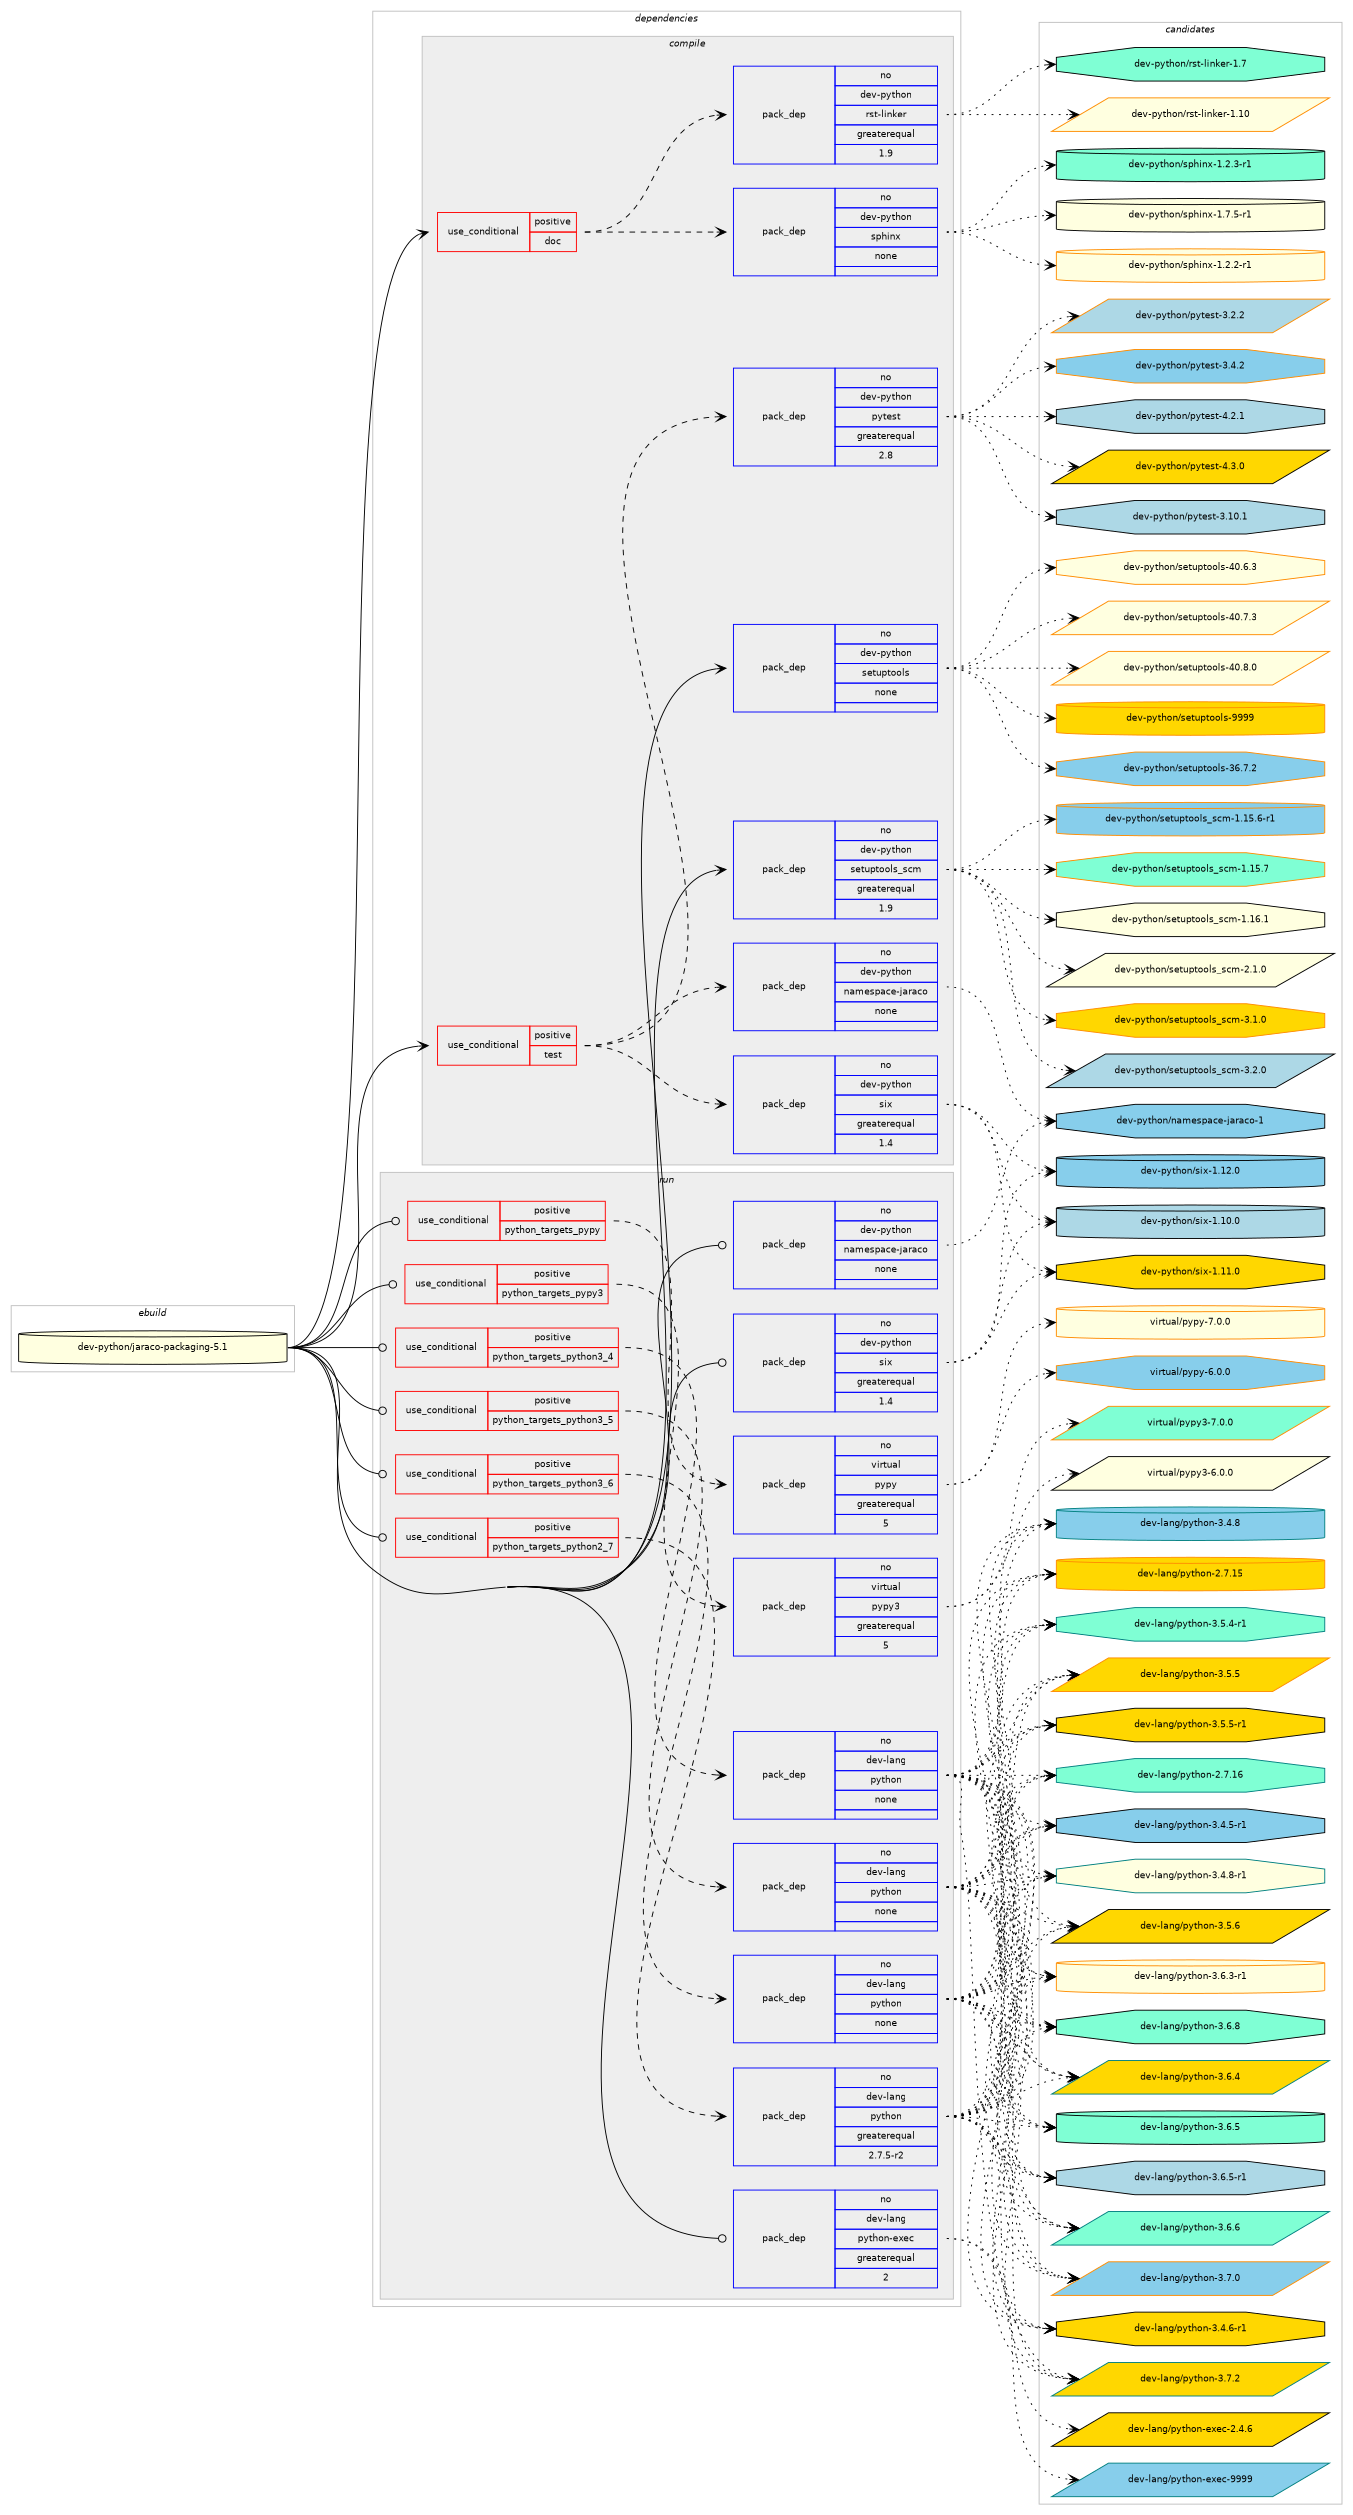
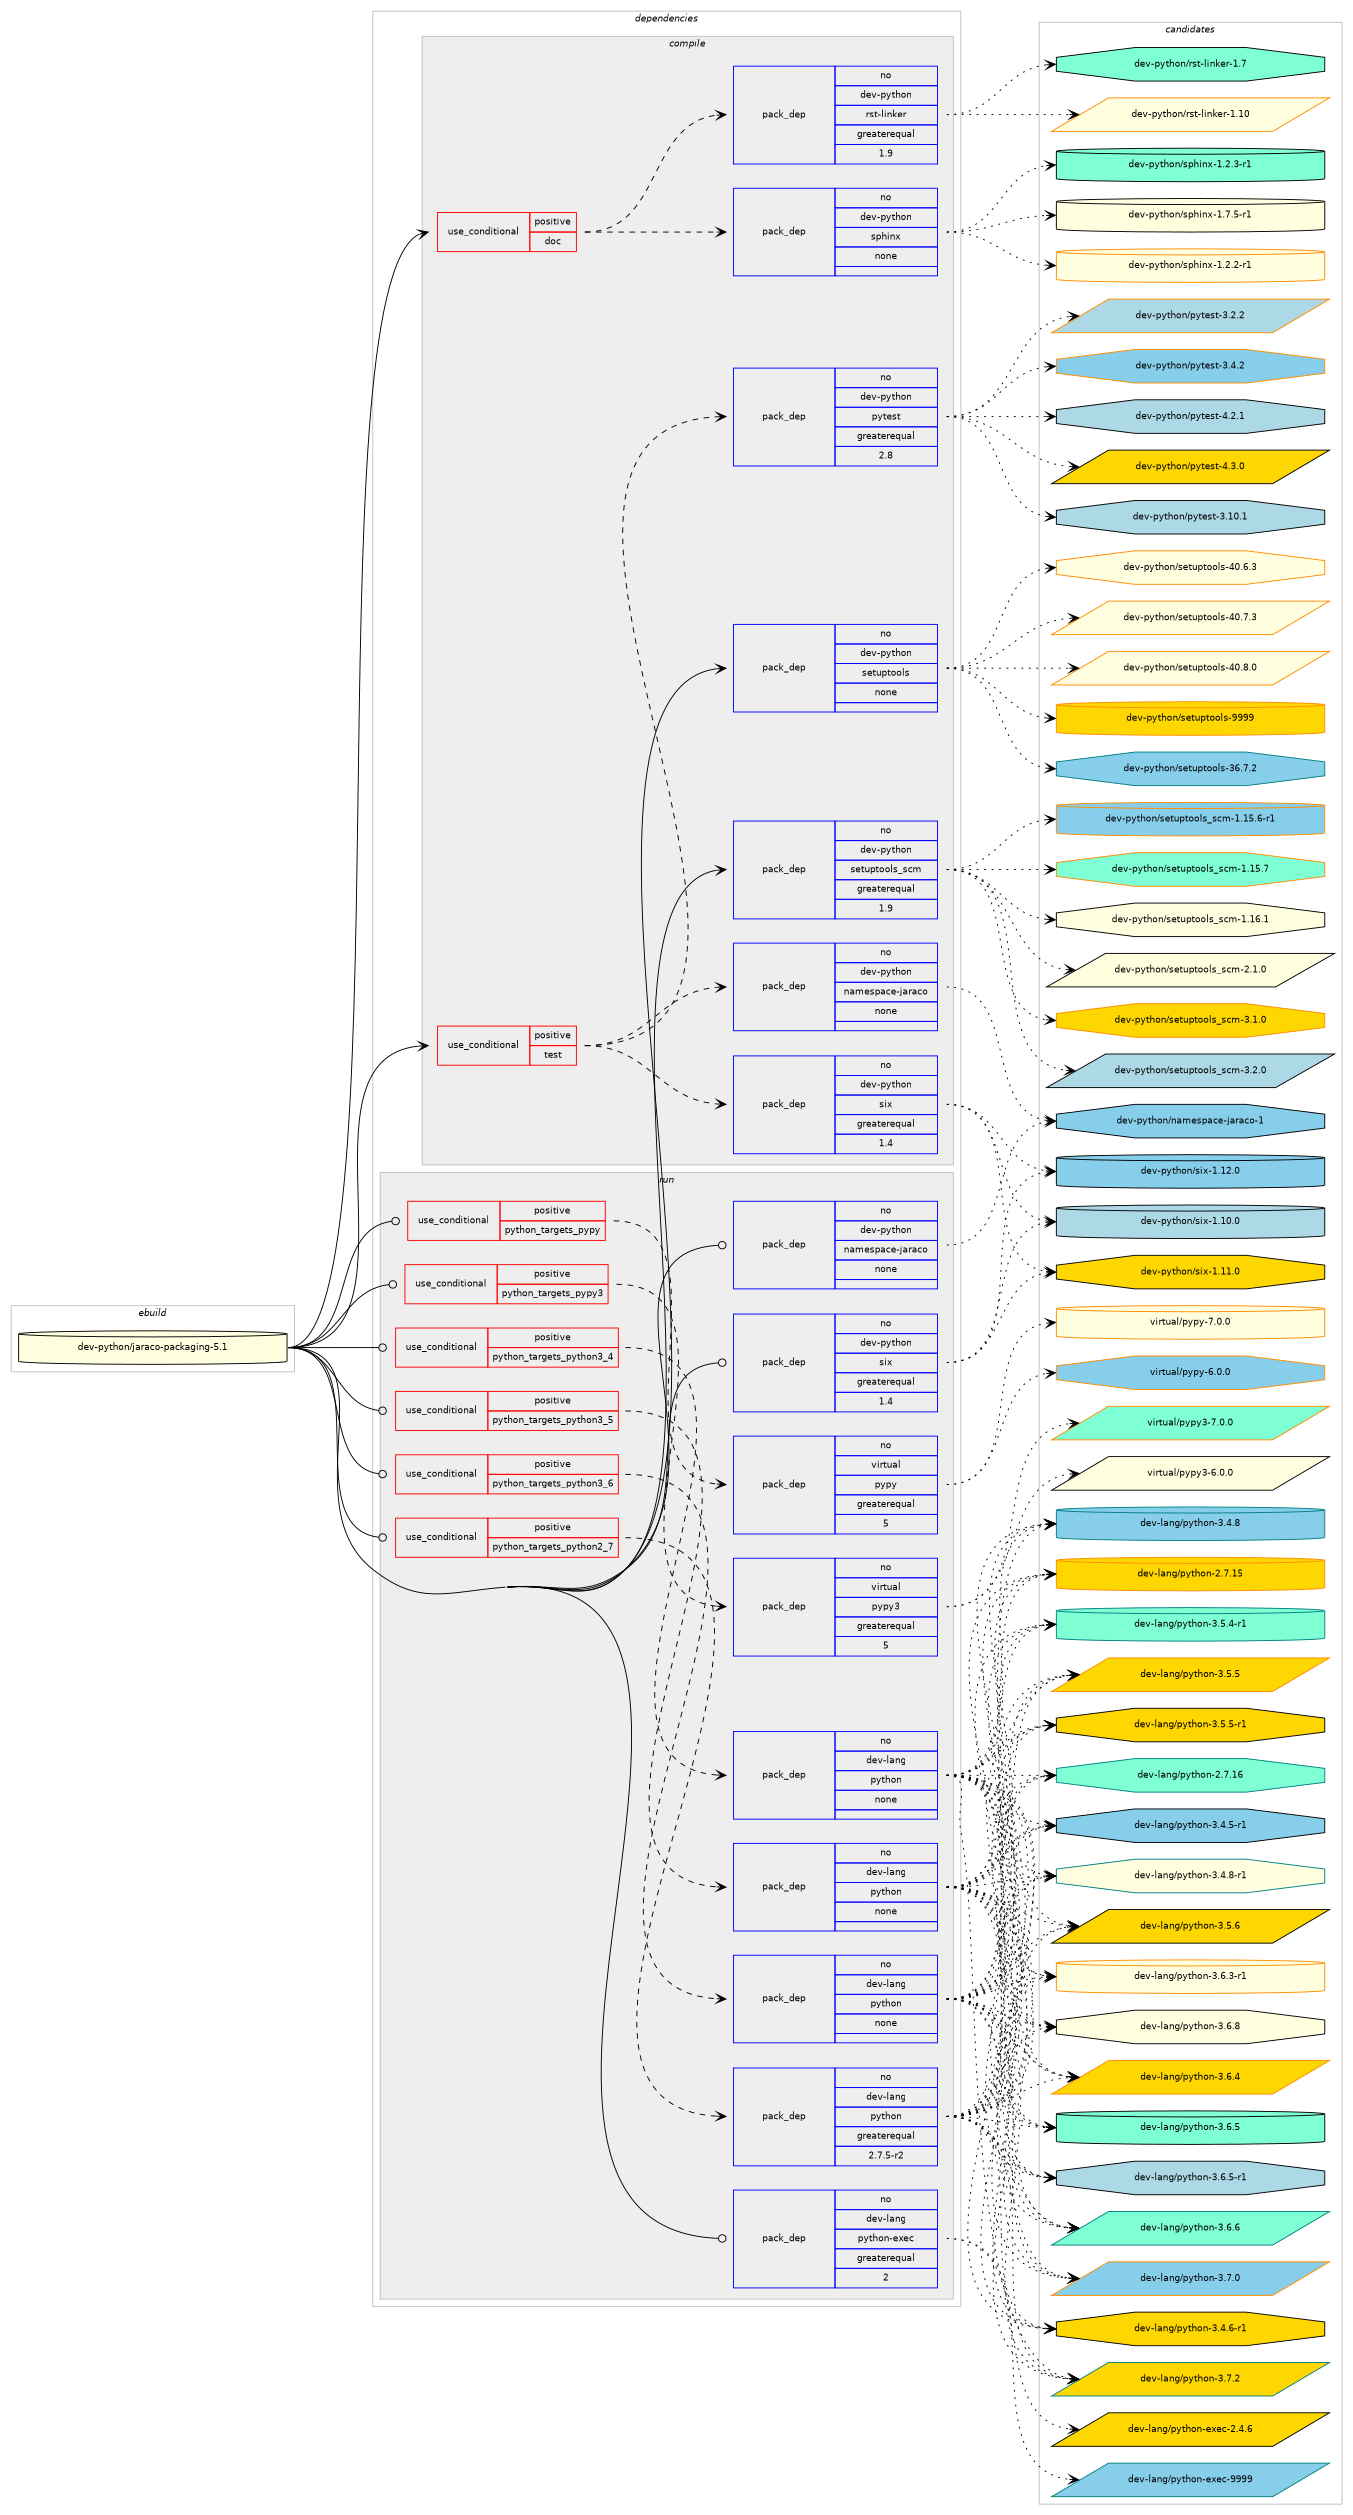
node "dev-python/setuptools-36.7.2": color darkorange -> teal
node "dev-lang/python-3.5.4-r1": shape octagon -> cylinder
node "dev-lang/python-3.6.8": fillcolor aquamarine -> lightyellow
node "dev-lang/python-3.6.4": color teal -> darkorange
